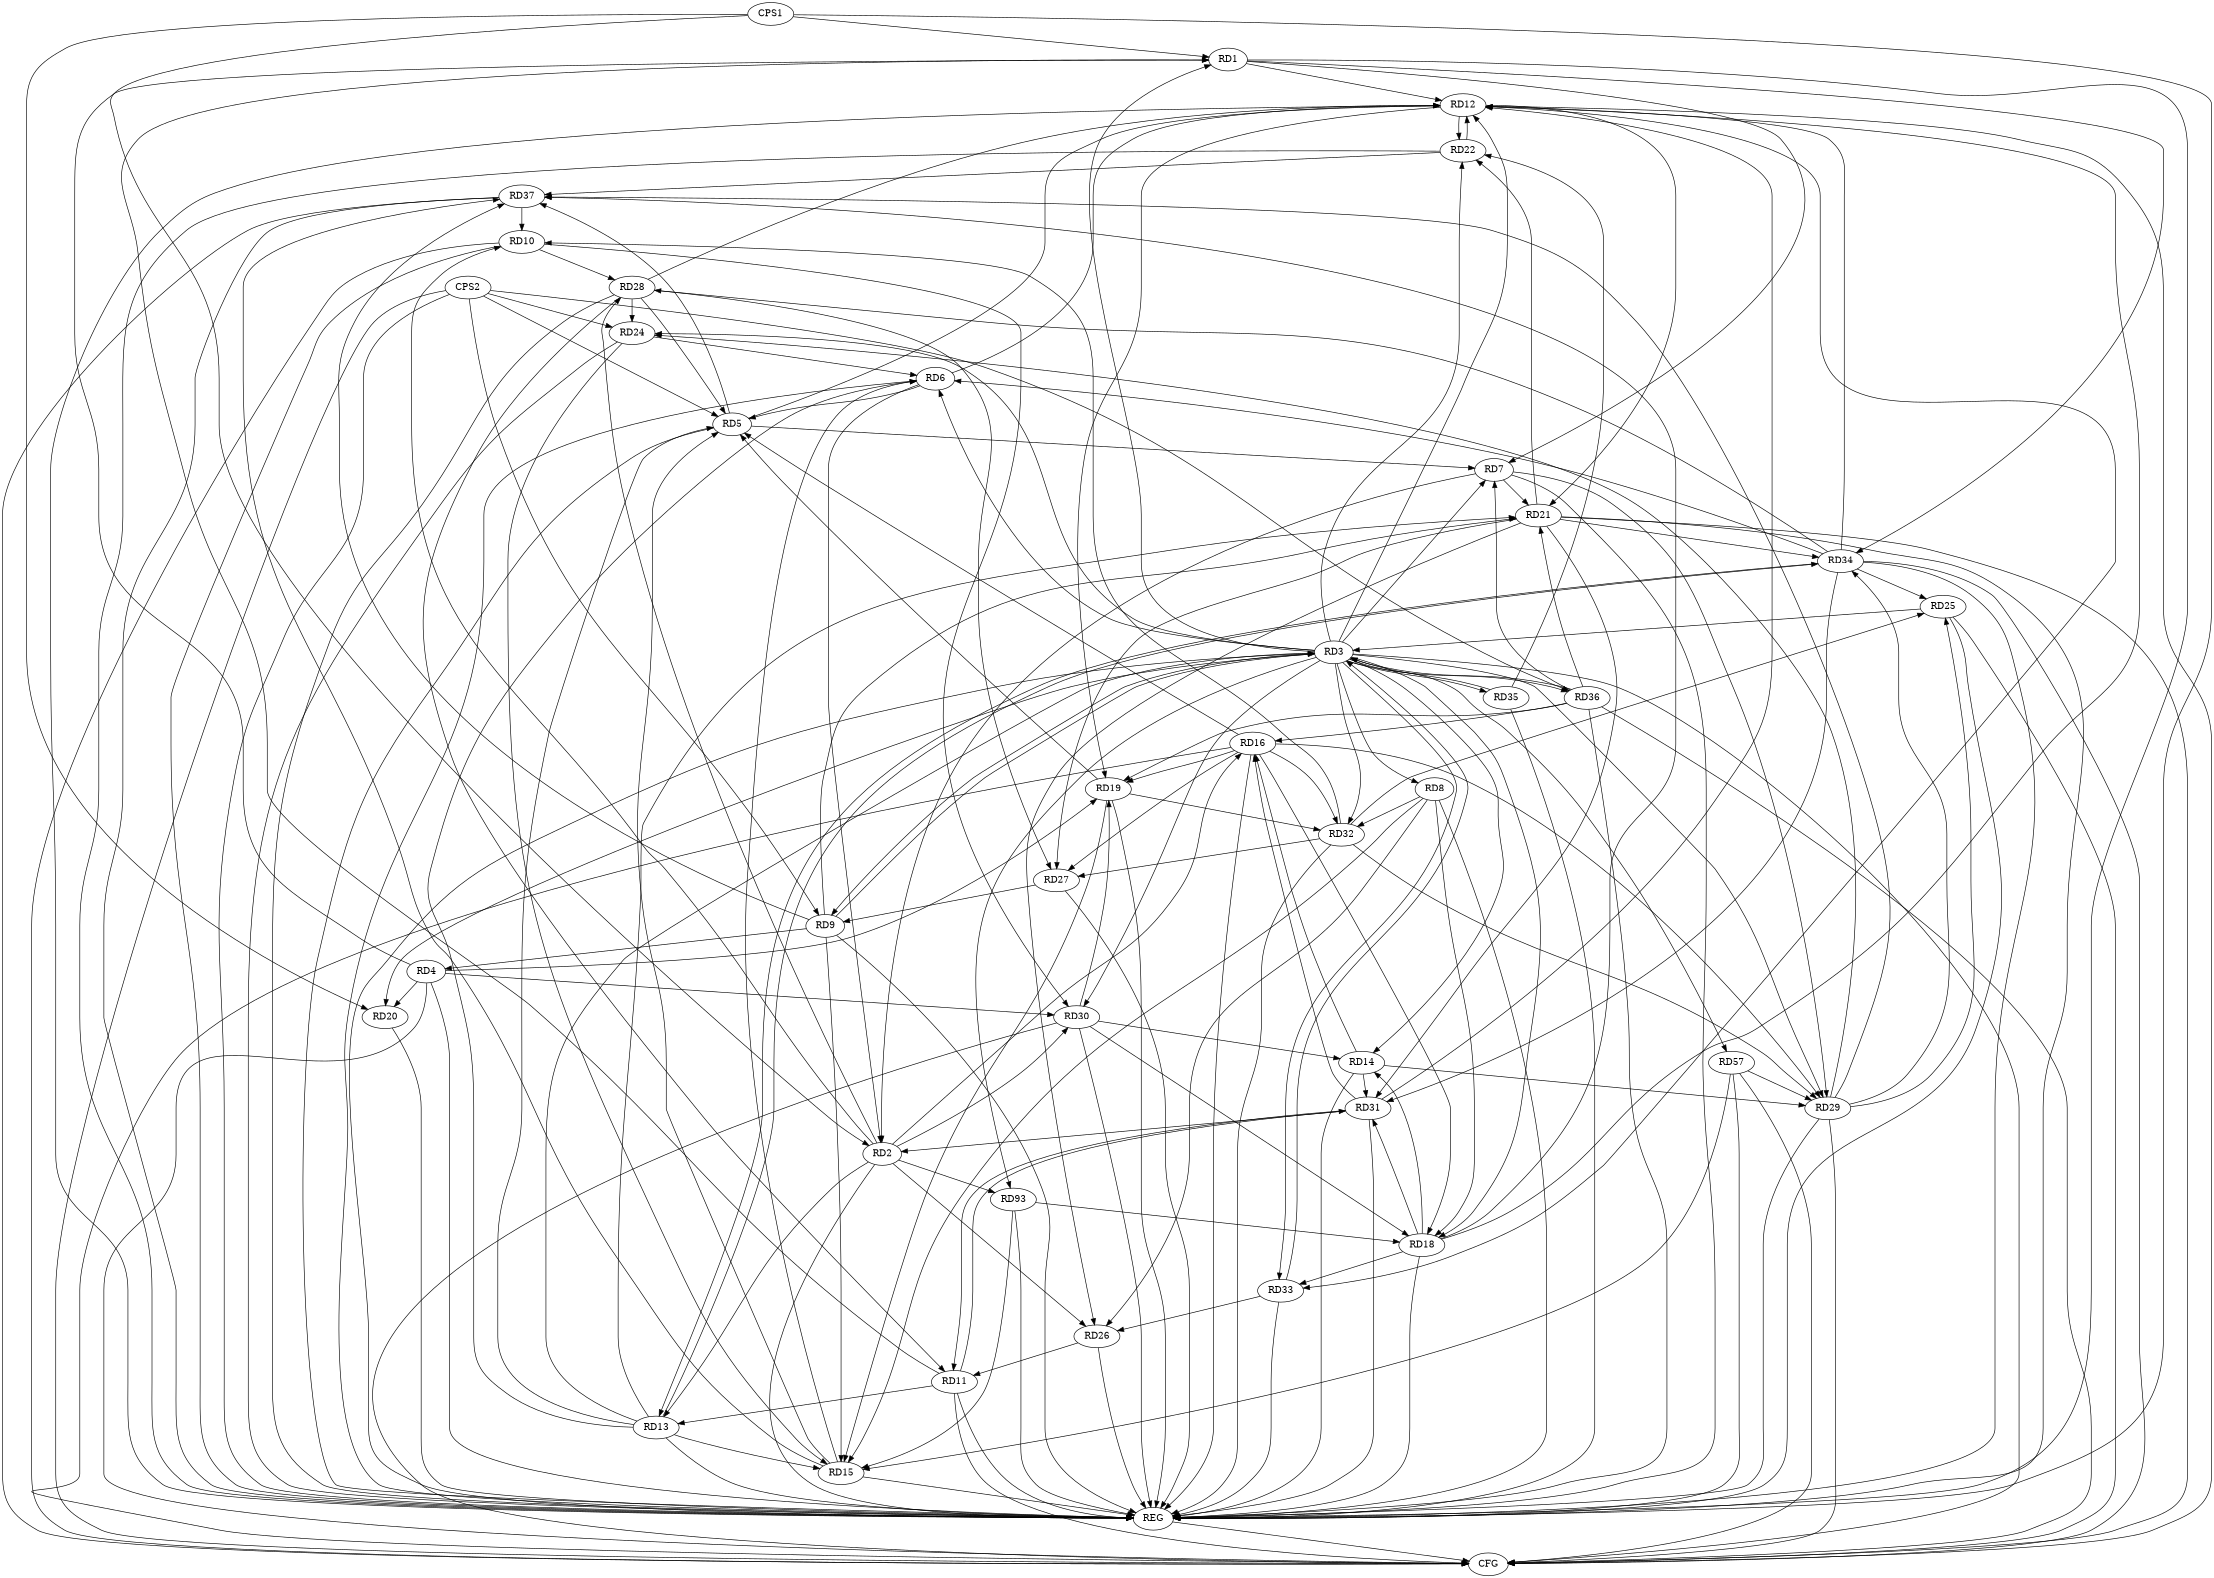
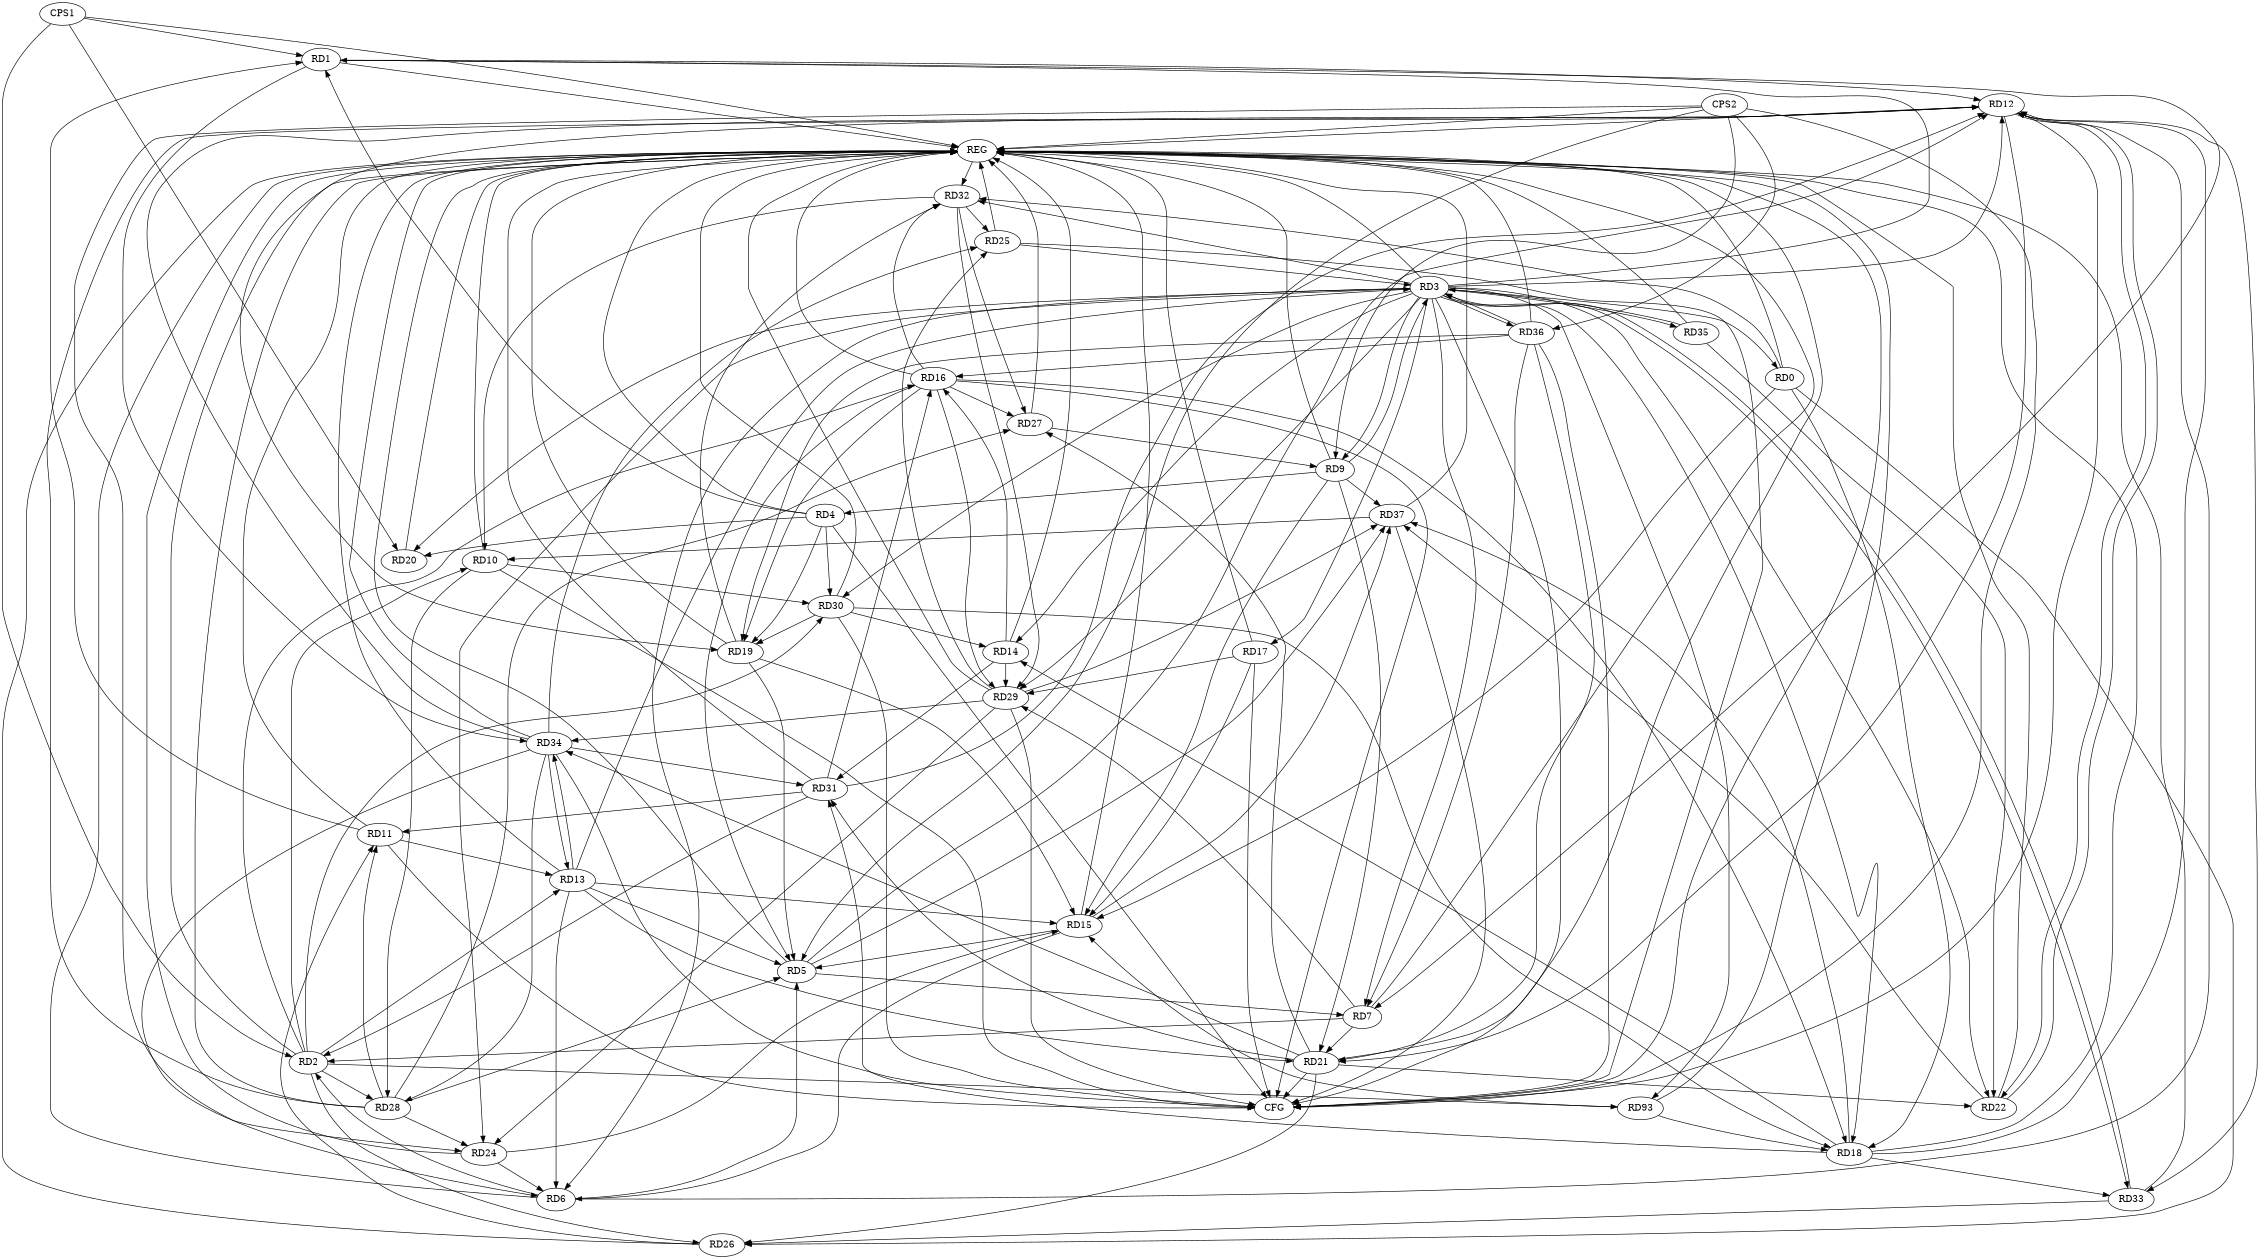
node "RD8": label "RD8" -> "RD0"
node "RD57": label "RD57" -> "RD17"
edge "RD11" -> "RD31": removed
edge "RD32" -> "REG": reversed
